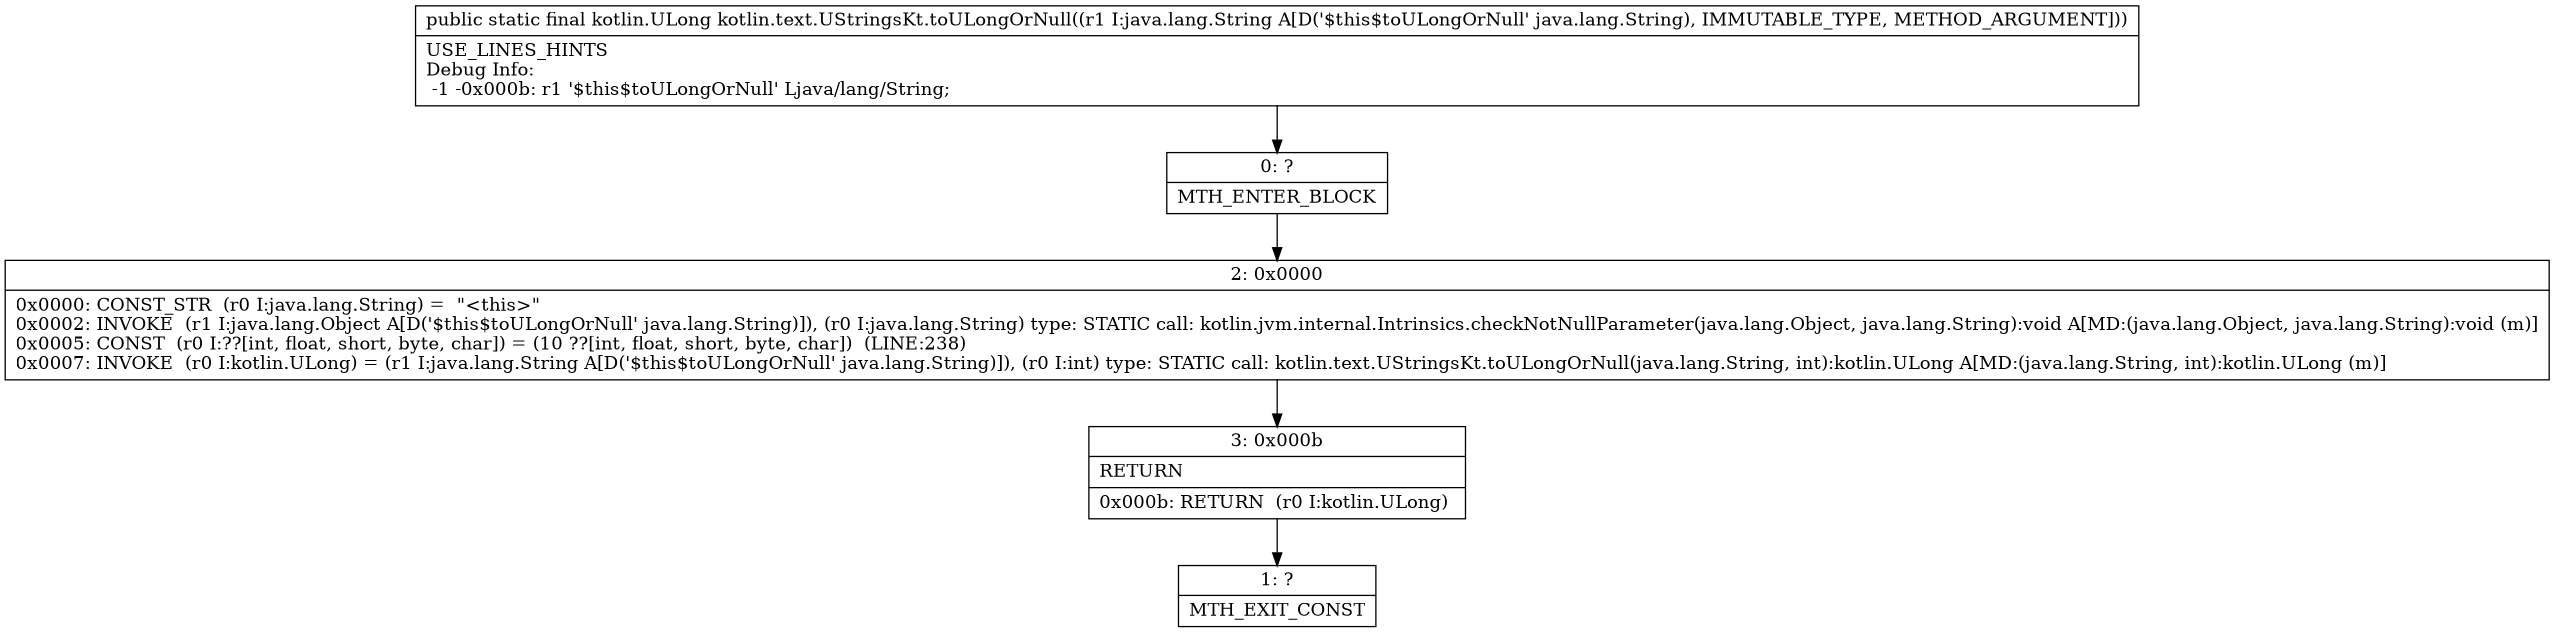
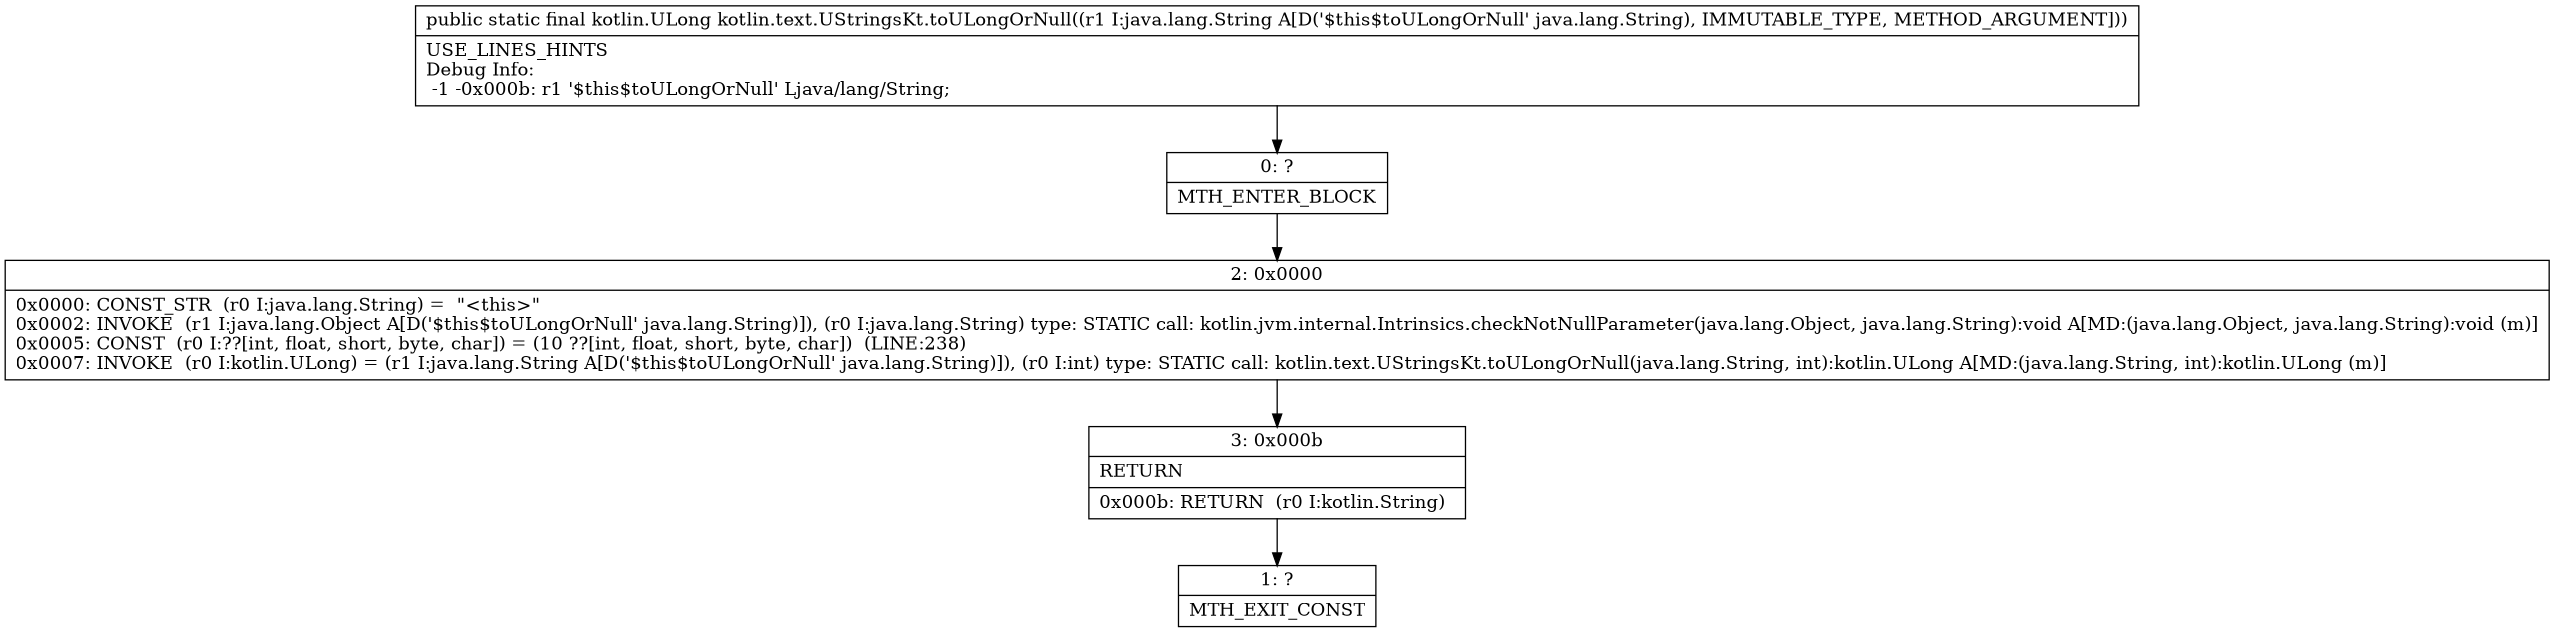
node "3: 0x000b": text "0x000b: RETURN  (r0 I:kotlin.ULong)" -> "0x000b: RETURN  (r0 I:kotlin.String)"
